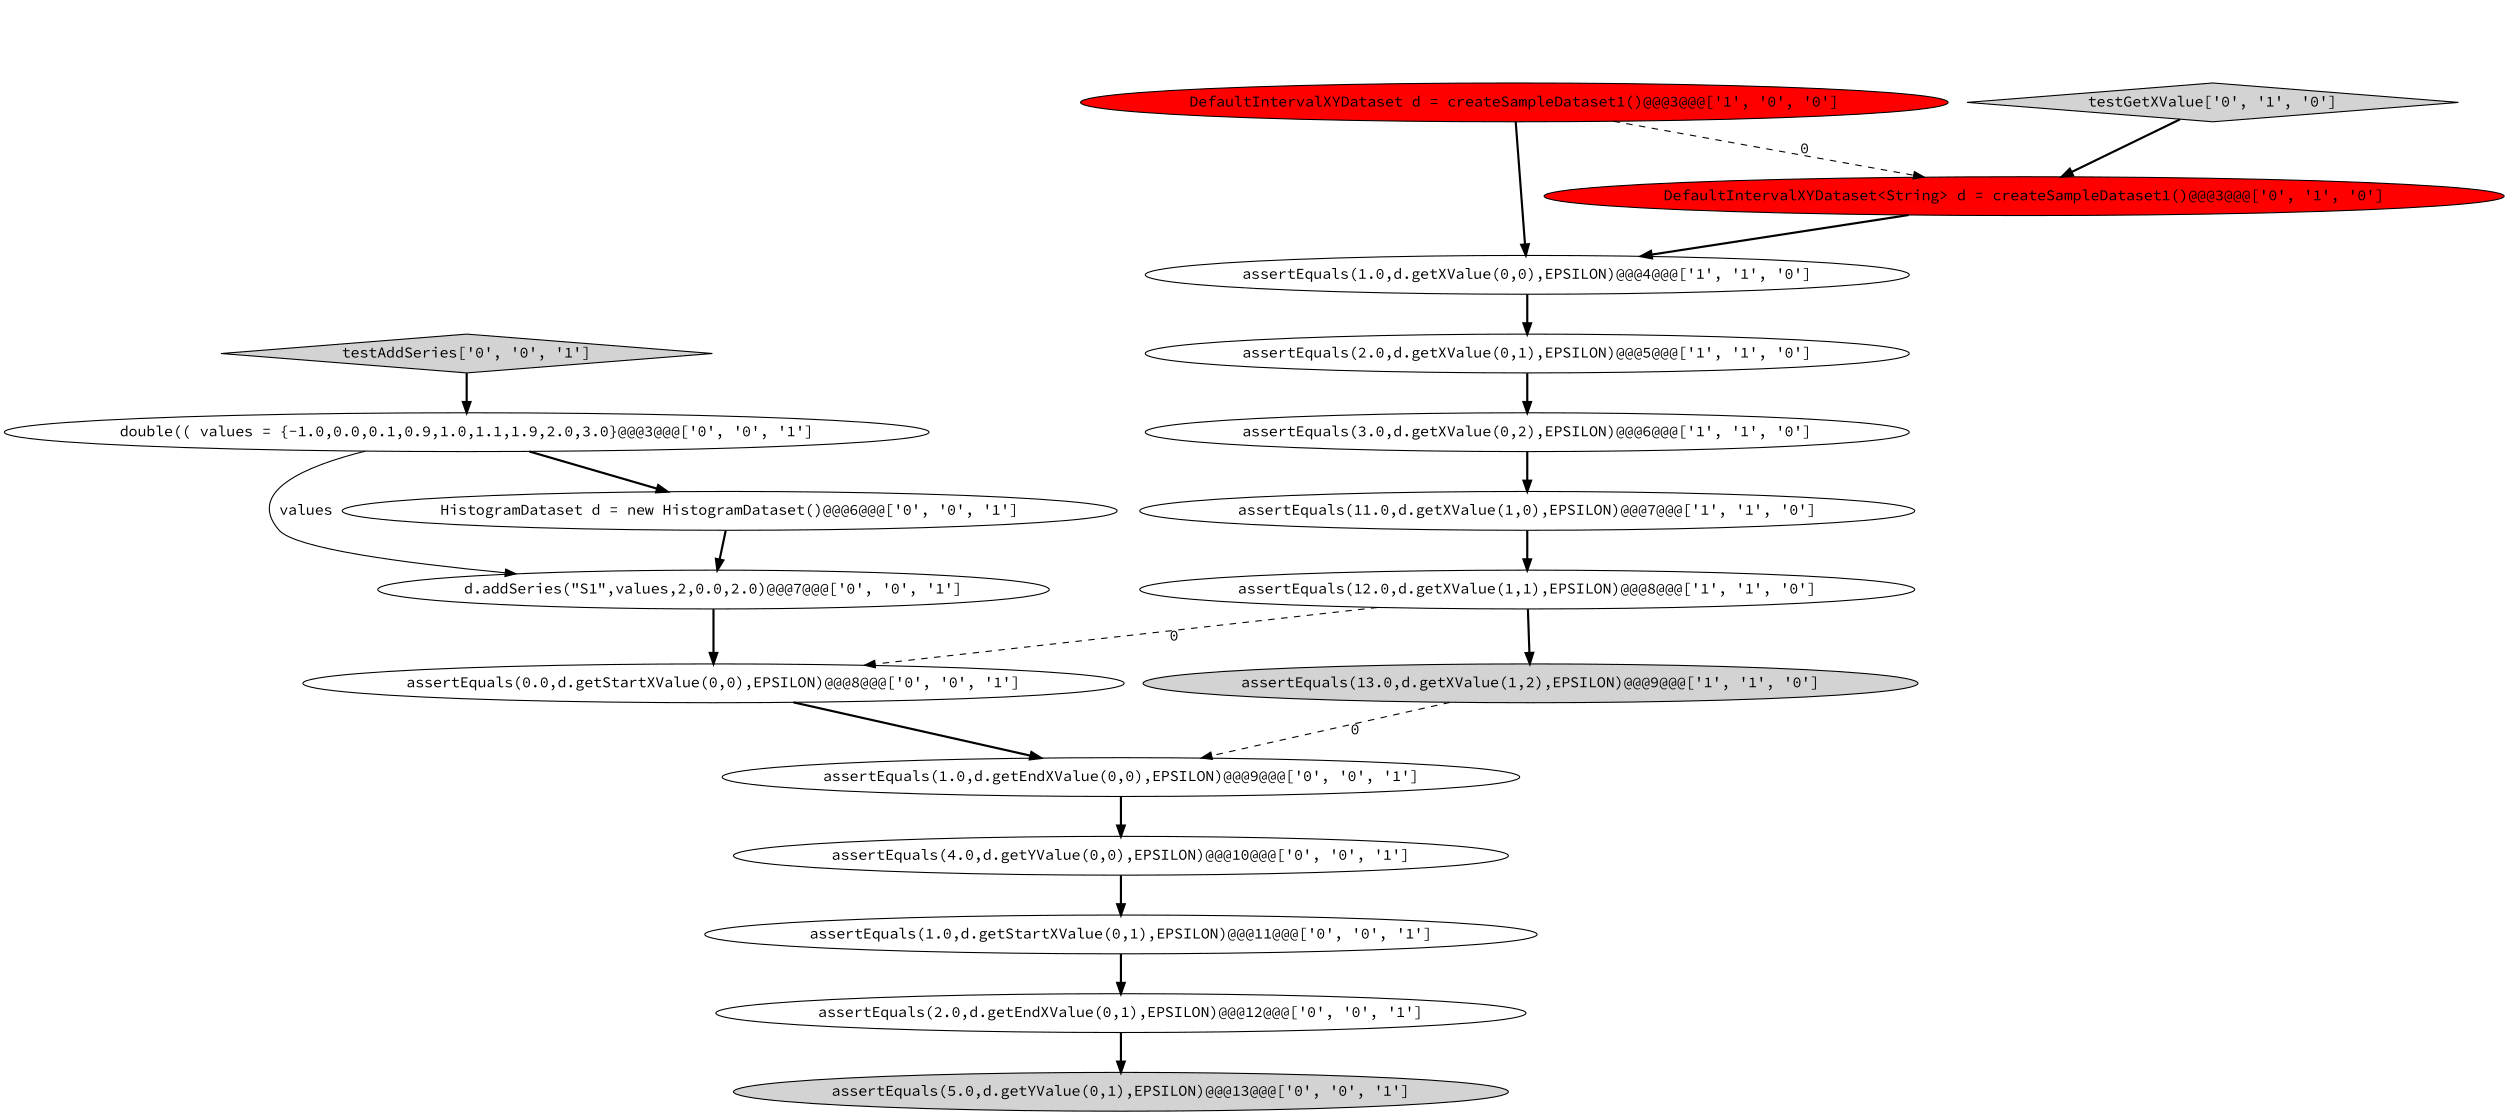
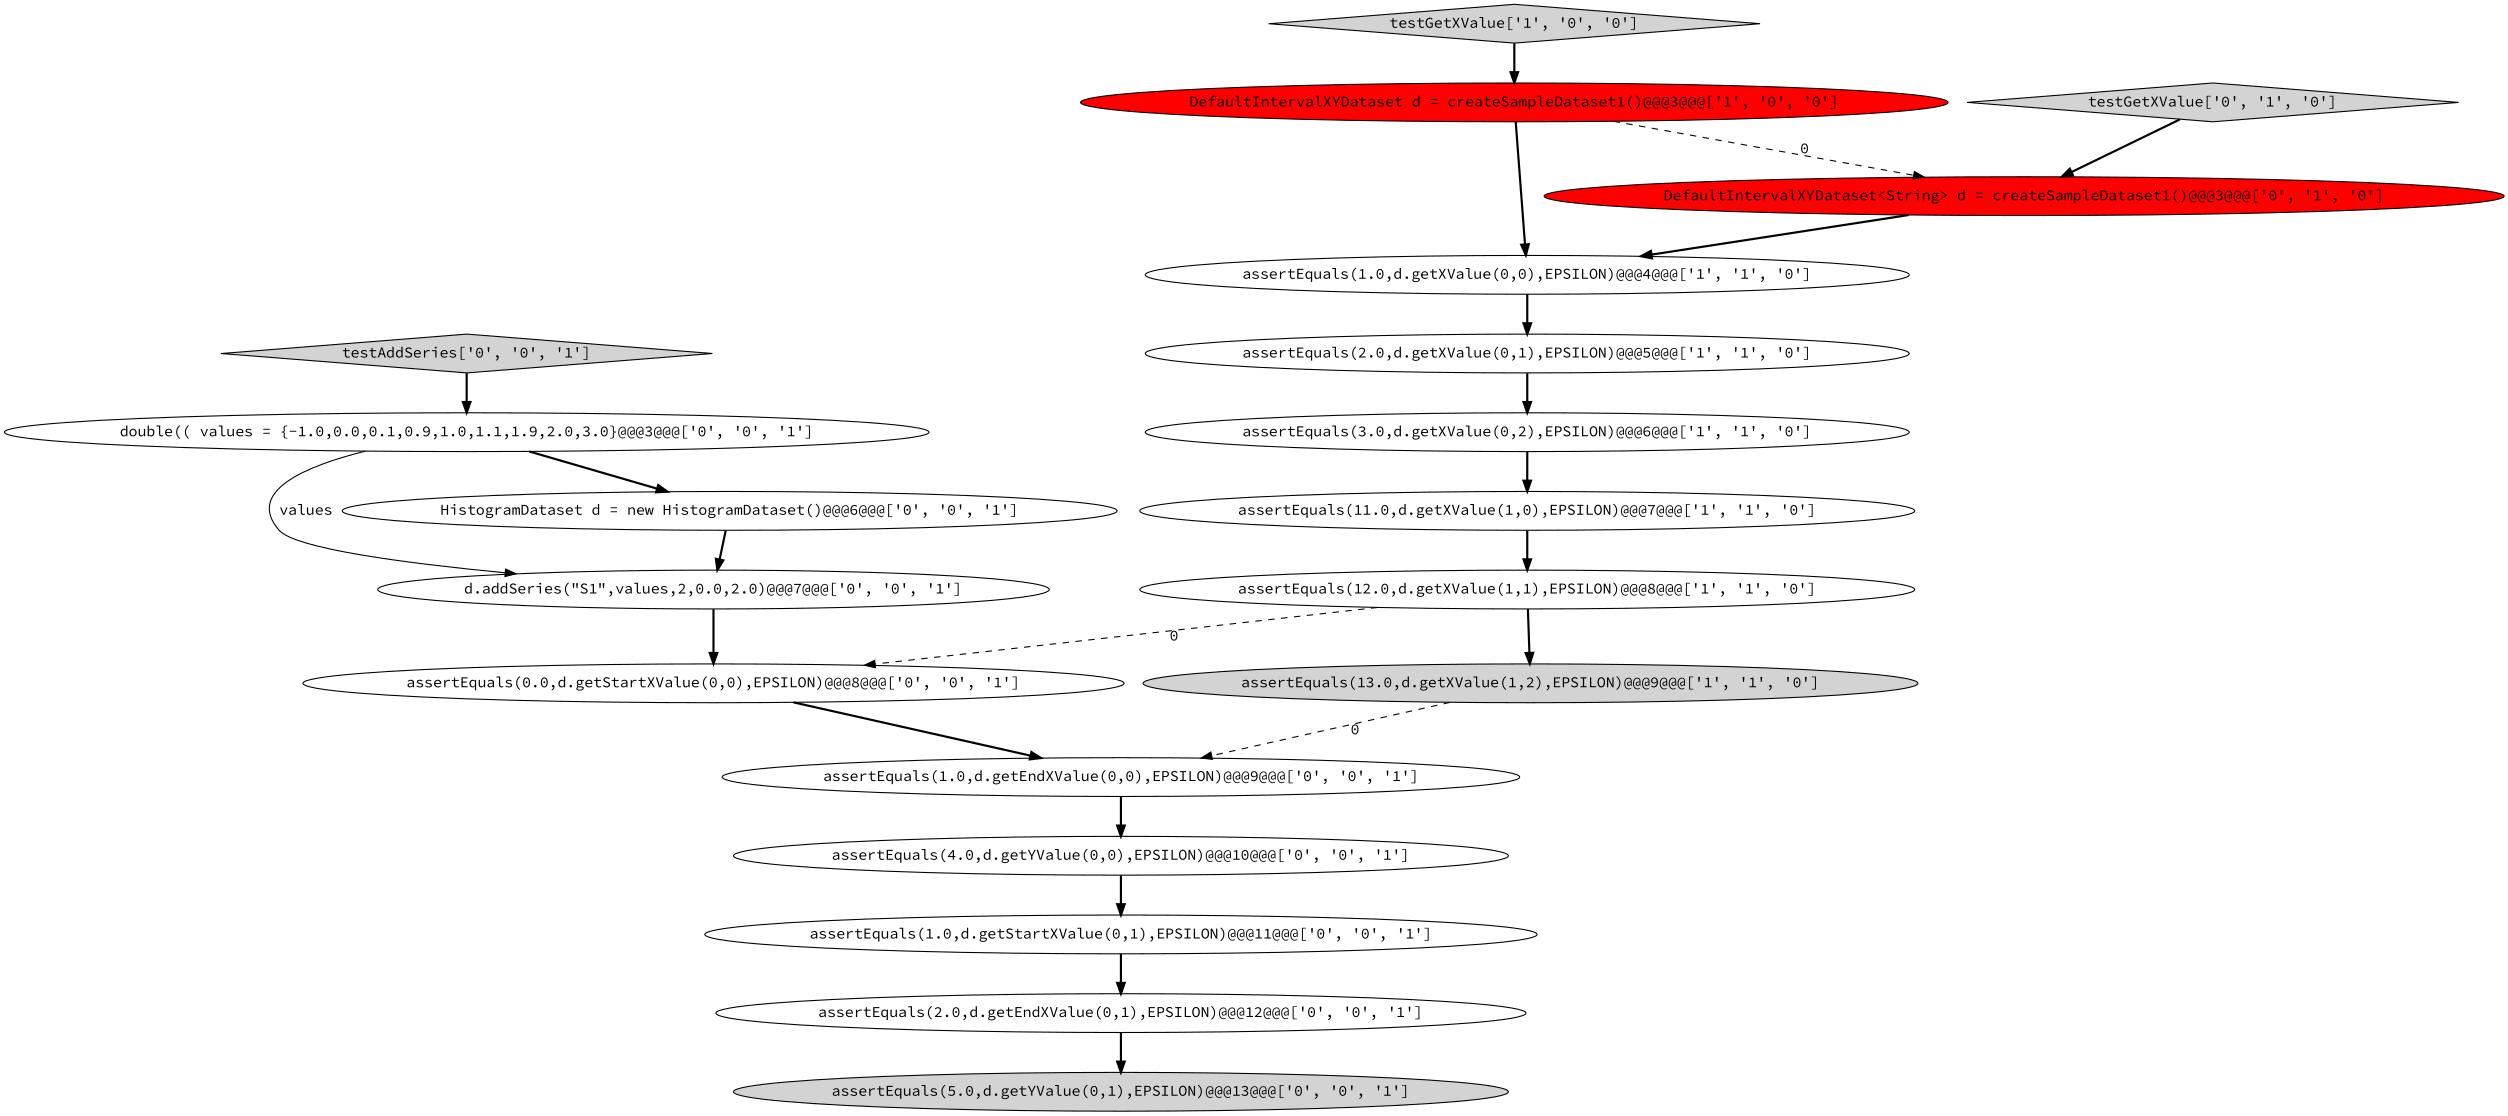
node "testGetXValue['1', '0', '0']": added
